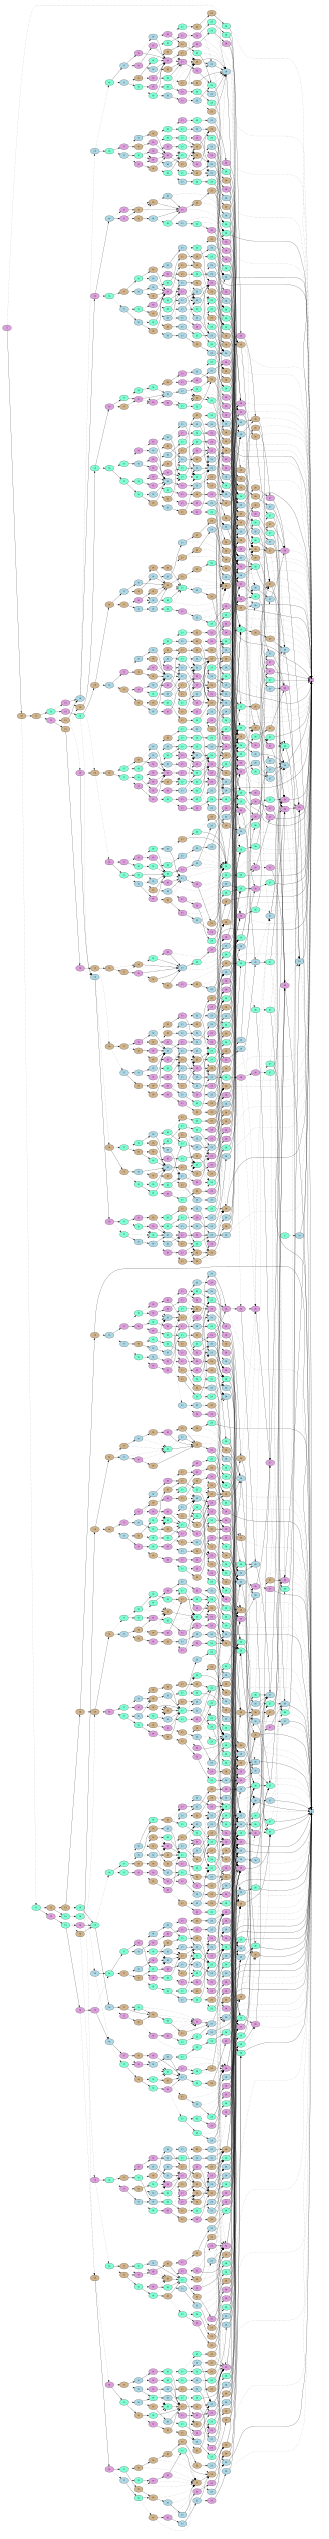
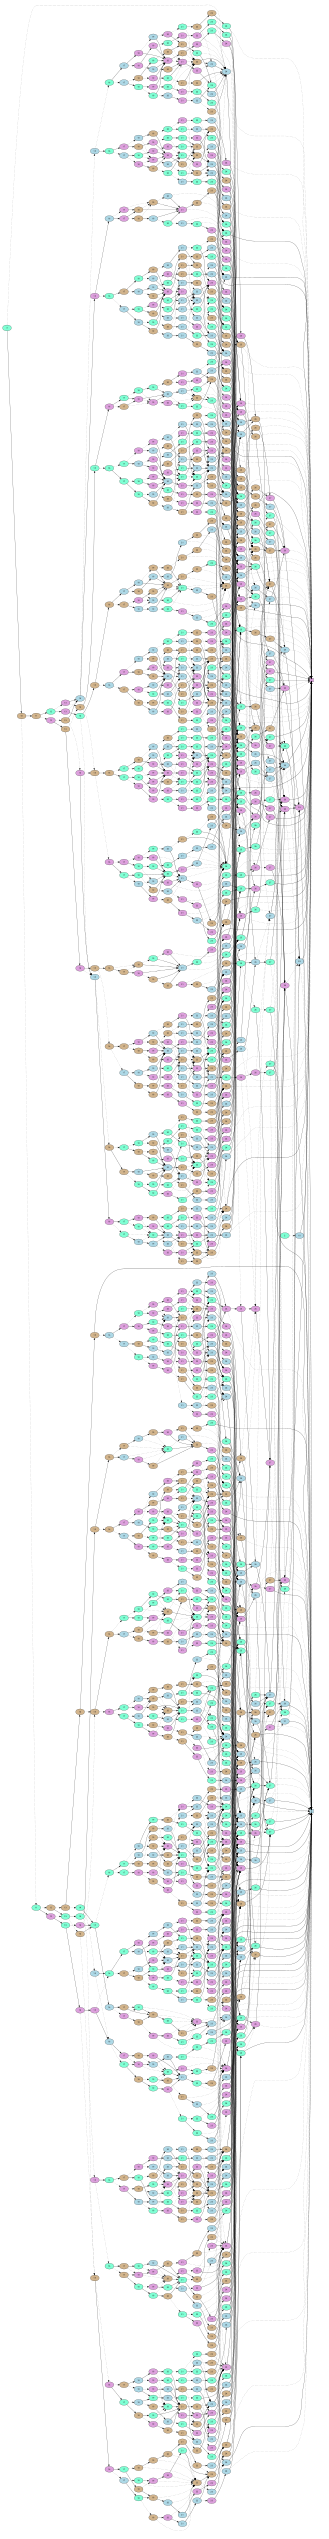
node "3": fillcolor plum -> aquamarine
